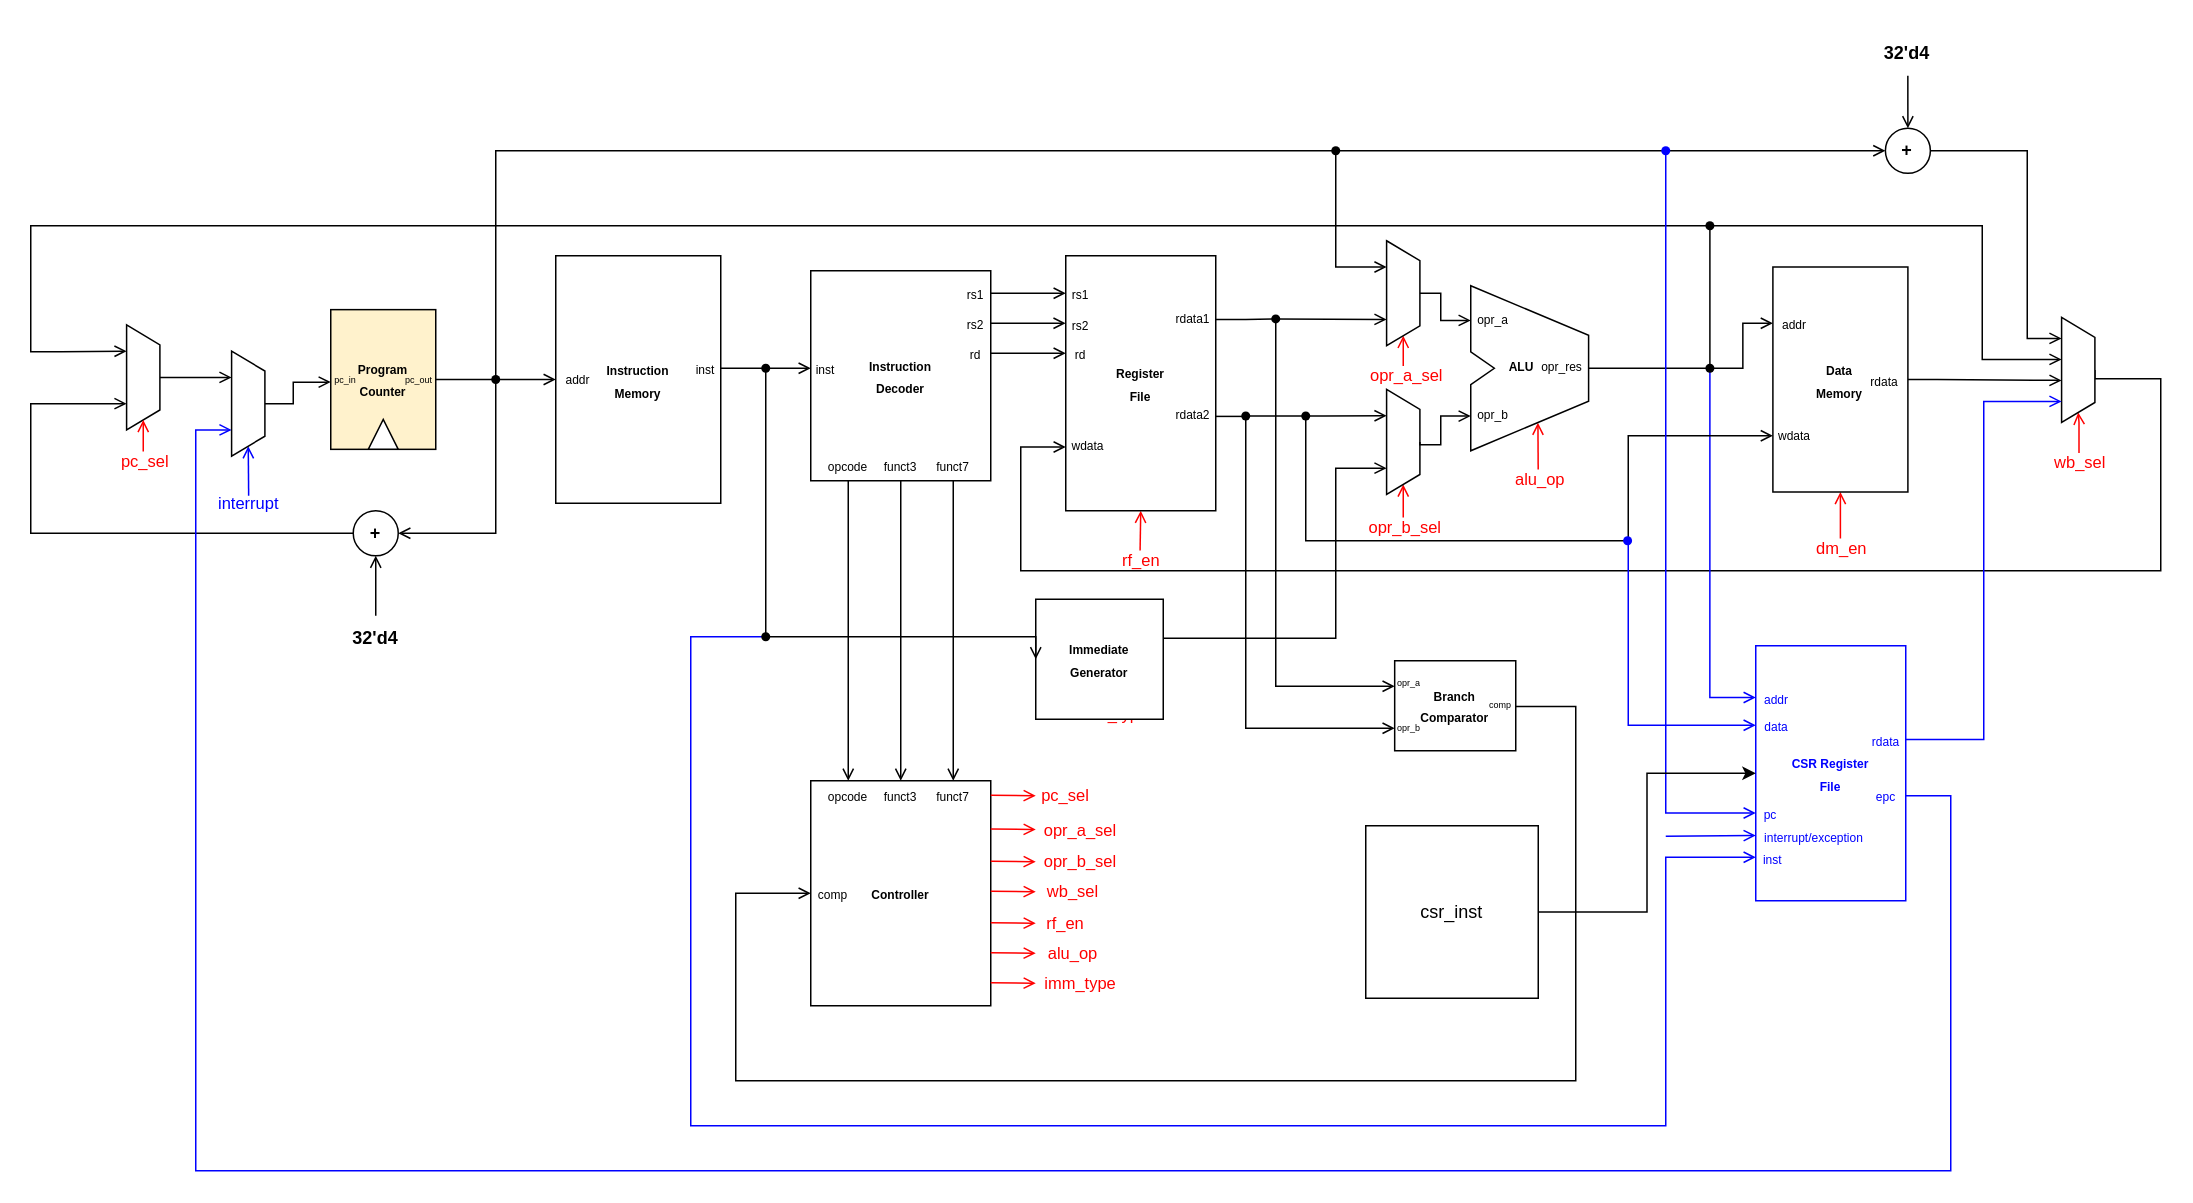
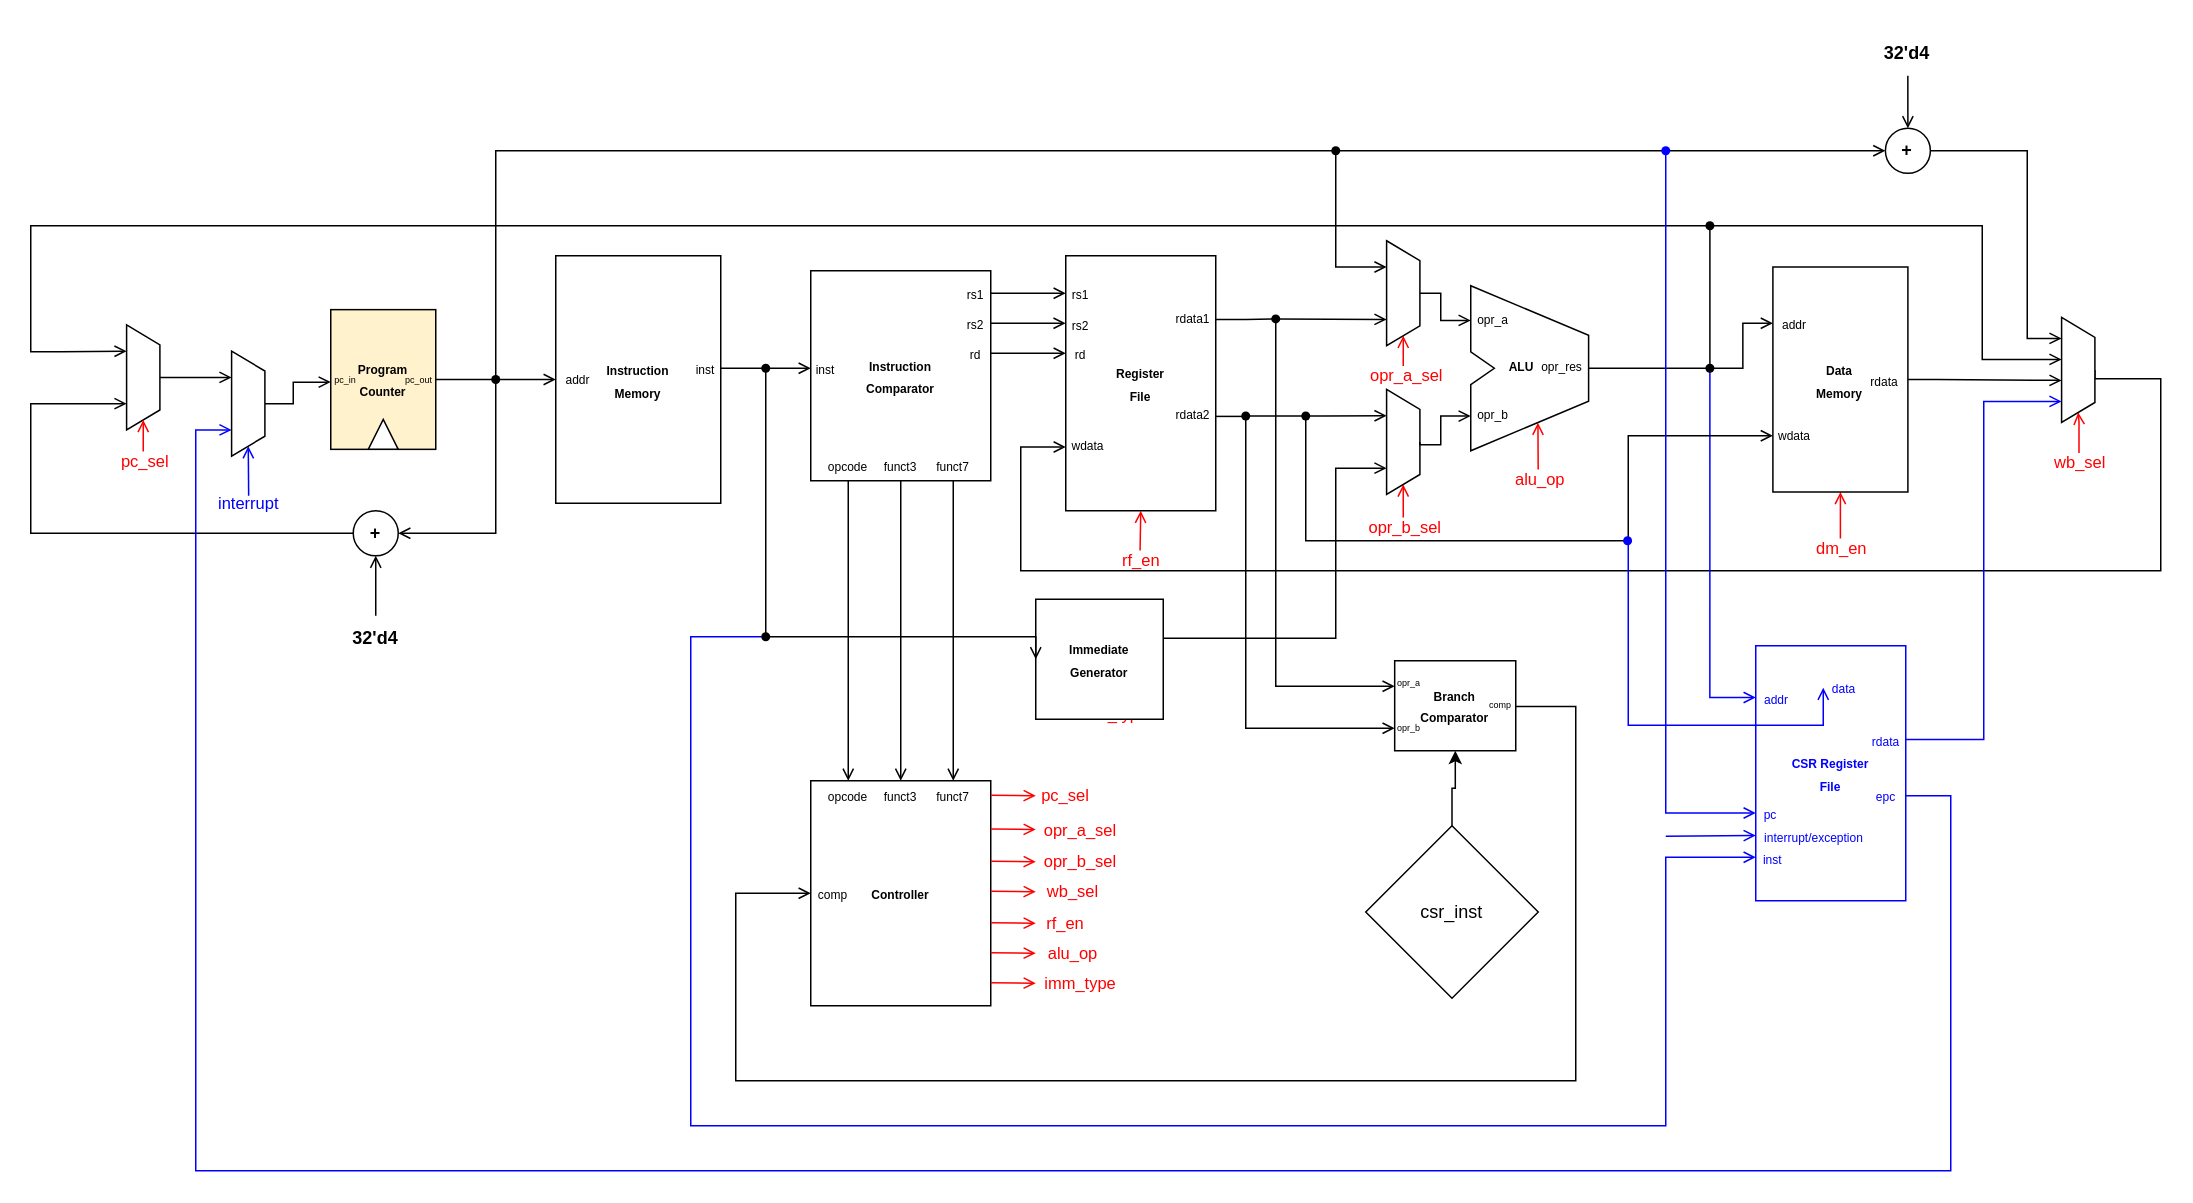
node "Instruction Decoder": label "Instruction Decoder" -> "Instruction Comparator"
node "data": moved (1776, 725) -> (1844, 688)
edge "csr_inst" -> "CSR Register File": now "csr_inst" -> "Branch Comparator"
node "csr_inst": shape rectangle -> diamond
